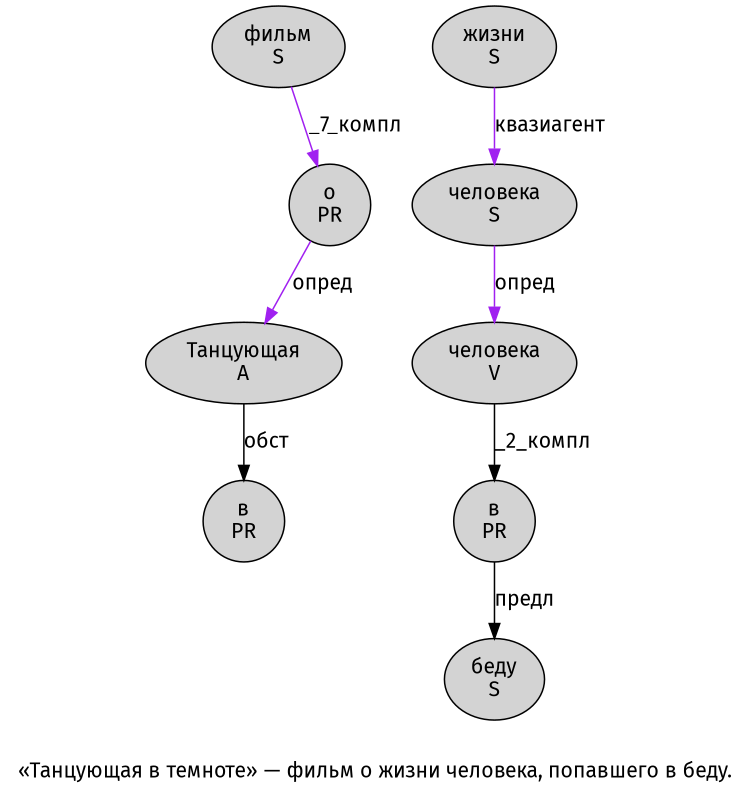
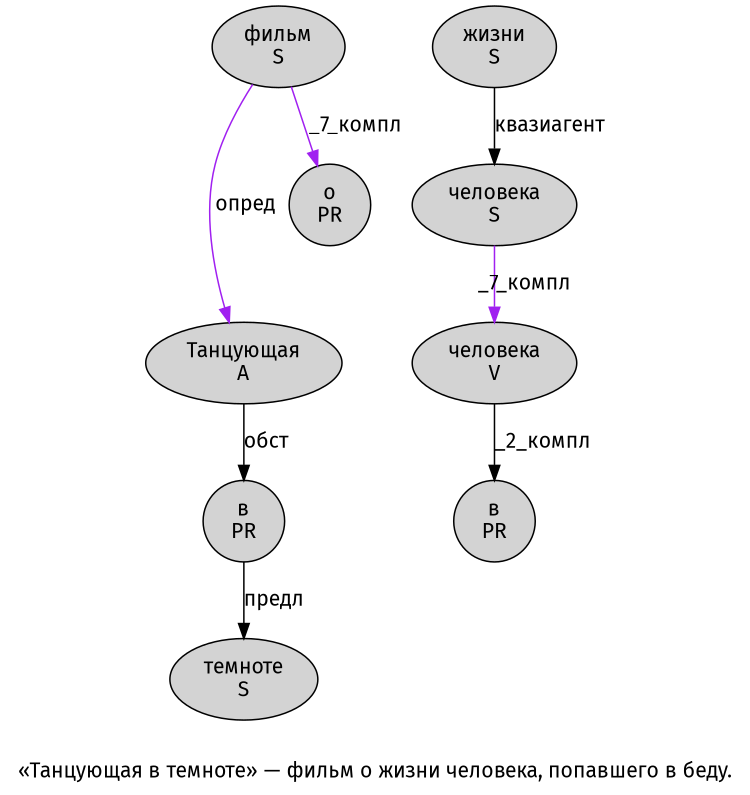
edge "жизни S" -> "человека S": color purple -> black
edge "о PR" -> "Танцующая A": now "фильм S" -> "Танцующая A"
edge "человека S" -> "человека V": label "опред" -> "_7_компл"
node "темноте S": added
node "беду S": removed
